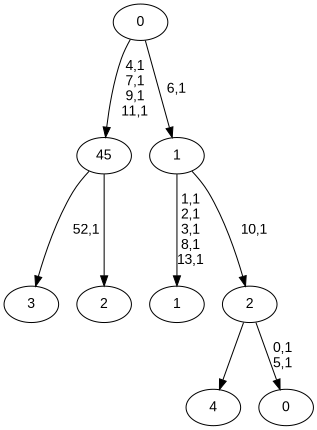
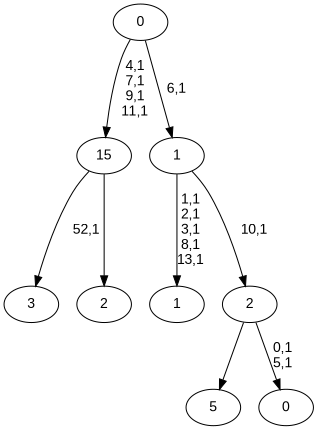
node "45": label "45" -> "15"
node "4": label "4" -> "5"
